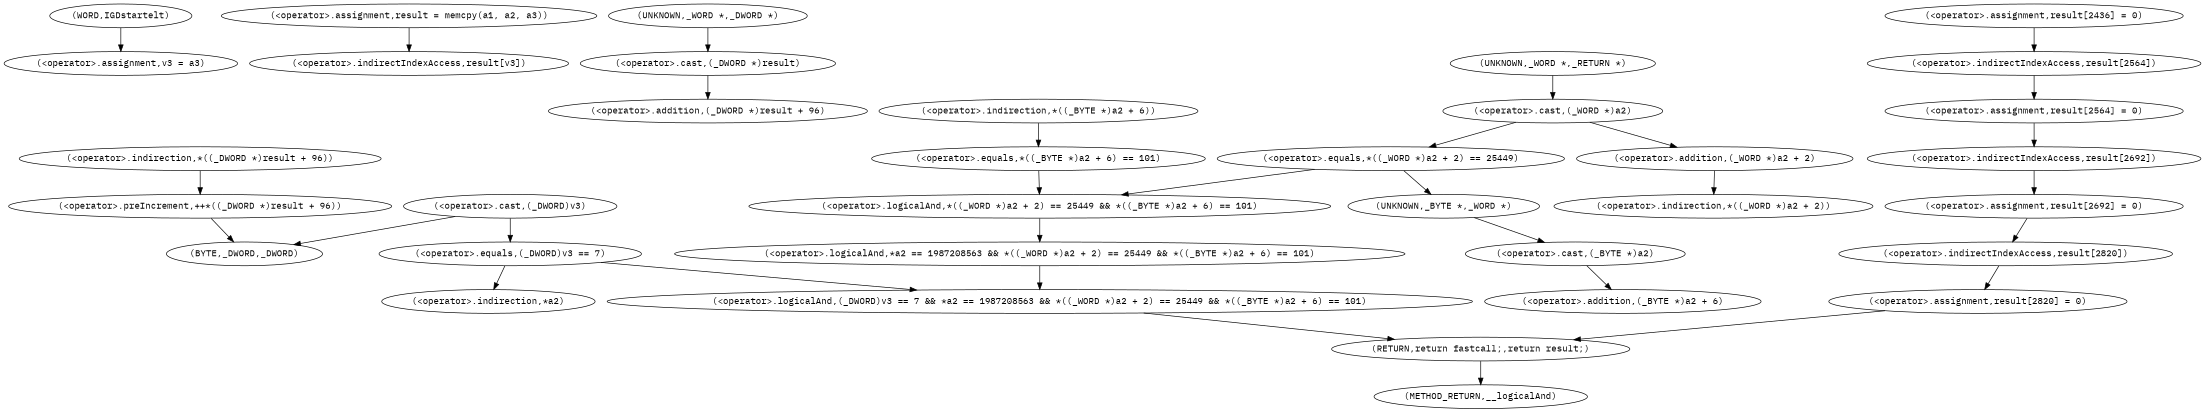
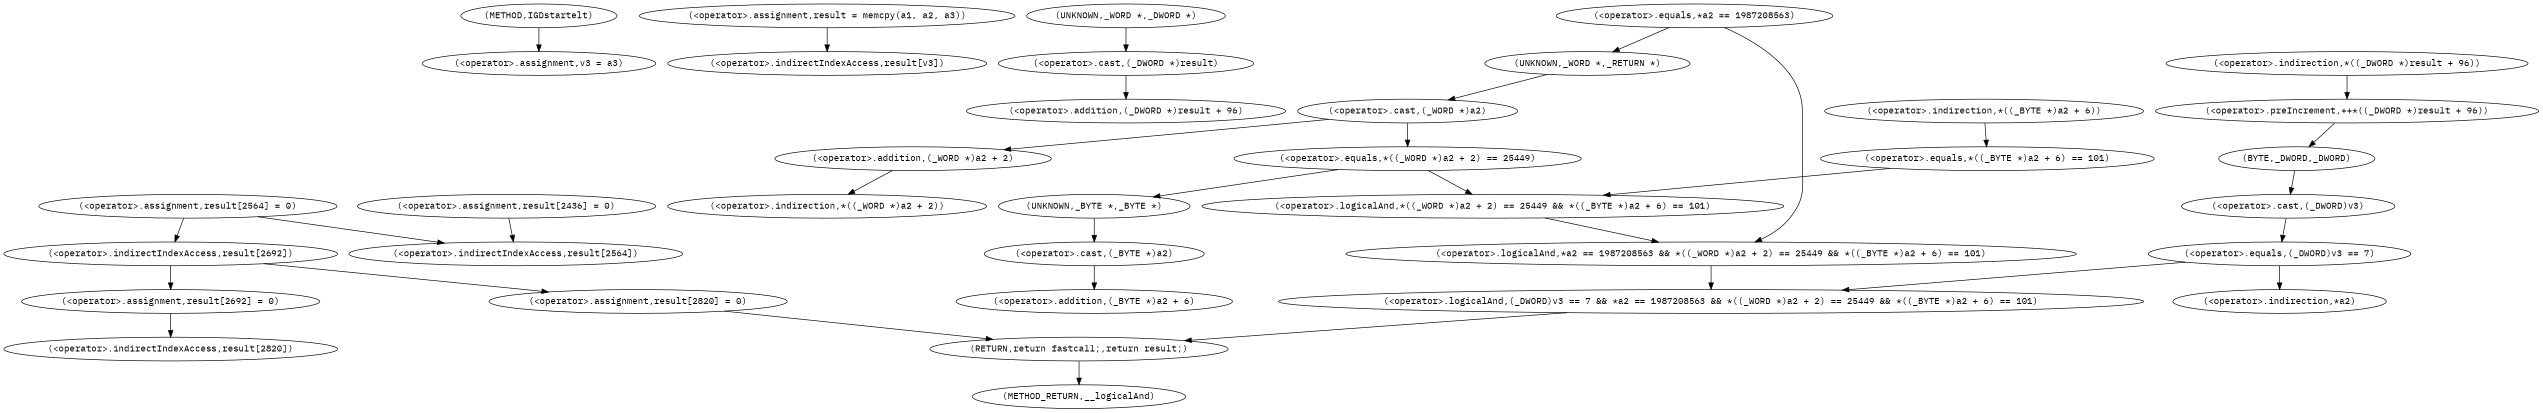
node "(WORD,IGDstartelt)": label "(WORD,IGDstartelt)" -> "(METHOD,IGDstartelt)"
node "(<operator>.equals,*a2 == 1987208563)": added
edge "(<operator>.indirectIndexAccess,result[2564])" -> "(<operator>.assignment,result[2564] = 0)": reversed
node "(UNKNOWN,_BYTE *,_WORD *)": label "(UNKNOWN,_BYTE *,_WORD *)" -> "(UNKNOWN,_BYTE *,_BYTE *)"
edge "(<operator>.cast,(_DWORD)v3)" -> "(BYTE,_DWORD,_DWORD)": reversed
edge "(<operator>.indirectIndexAccess,result[2820])" -> "(<operator>.assignment,result[2820] = 0)": now "(<operator>.indirectIndexAccess,result[2692])" -> "(<operator>.assignment,result[2820] = 0)"
